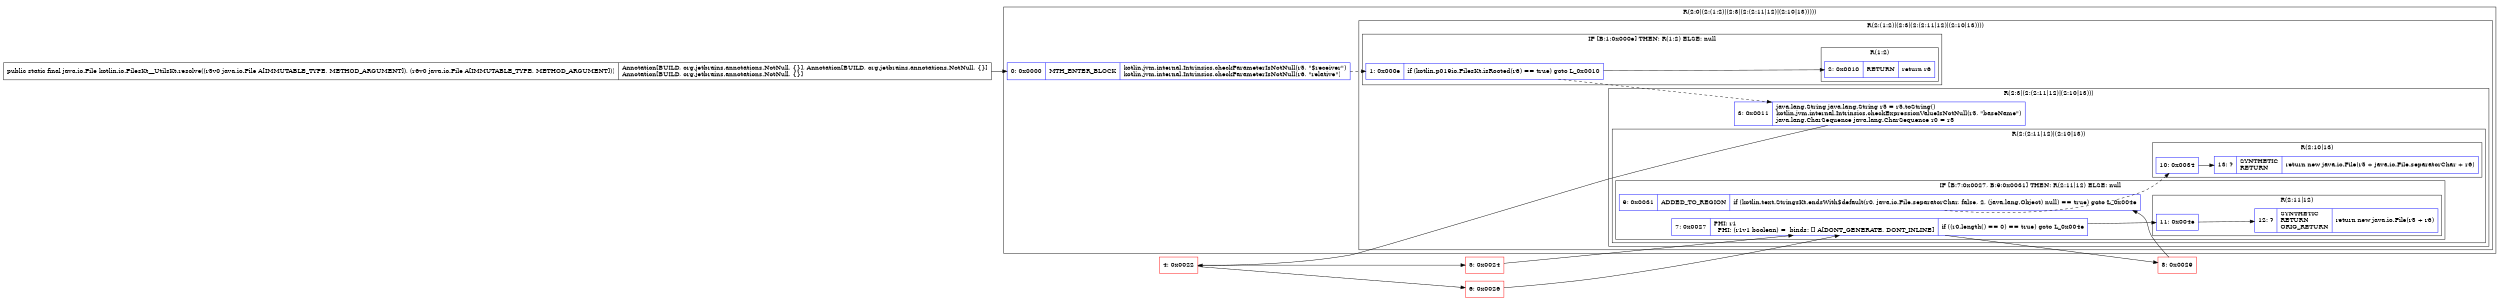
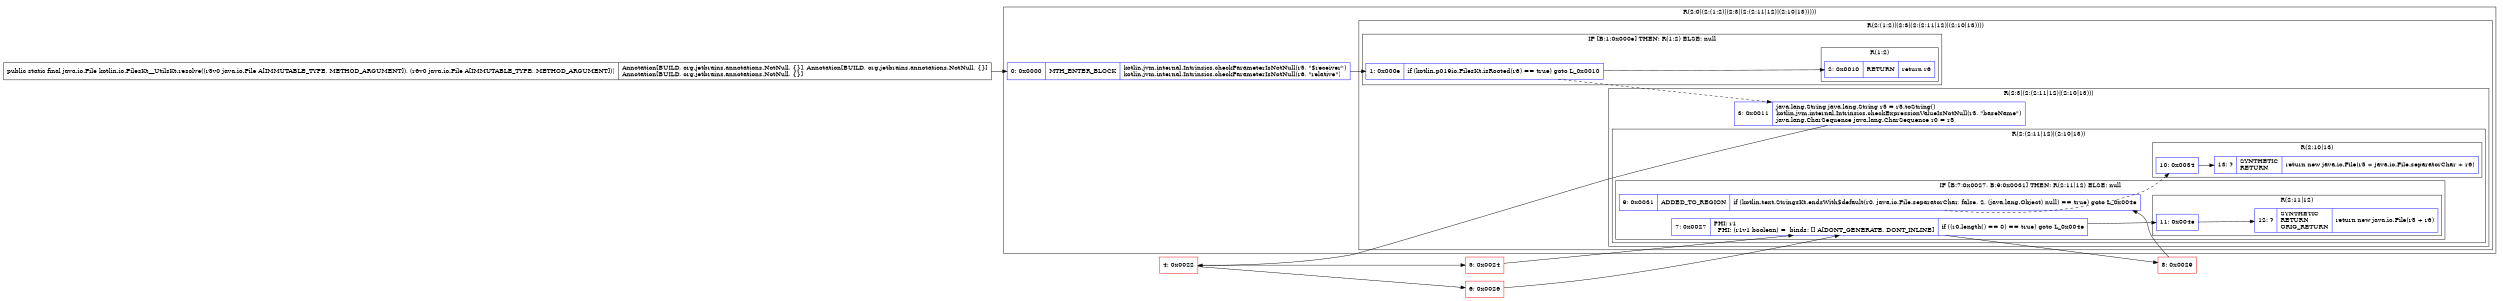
edge "0: 0x0000" -> "1: 0x000e": style dashed -> solid
